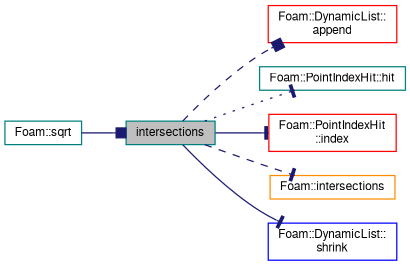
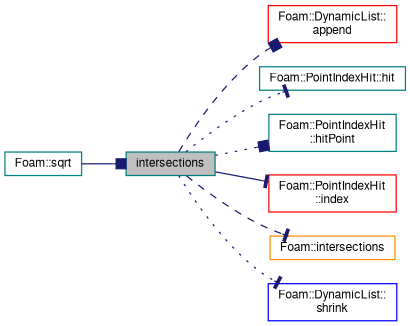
node "Foam::PointIndexHit ::hitPoint": added
edge "intersections" -> "Foam::DynamicList:: shrink": style solid -> dotted
